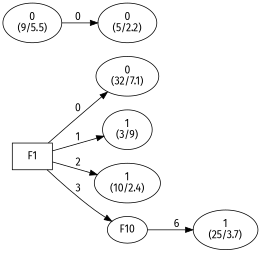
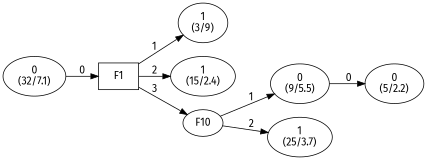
edge "F10" -> "0 (9/5.5)": added, label "1"
edge "F1" -> "0 (32/7.1)": reversed
node "1 (10/2.4)": label "1 (10/2.4)" -> "1 (15/2.4)"
edge "F10" -> "1 (25/3.7)": label "6" -> "2"
